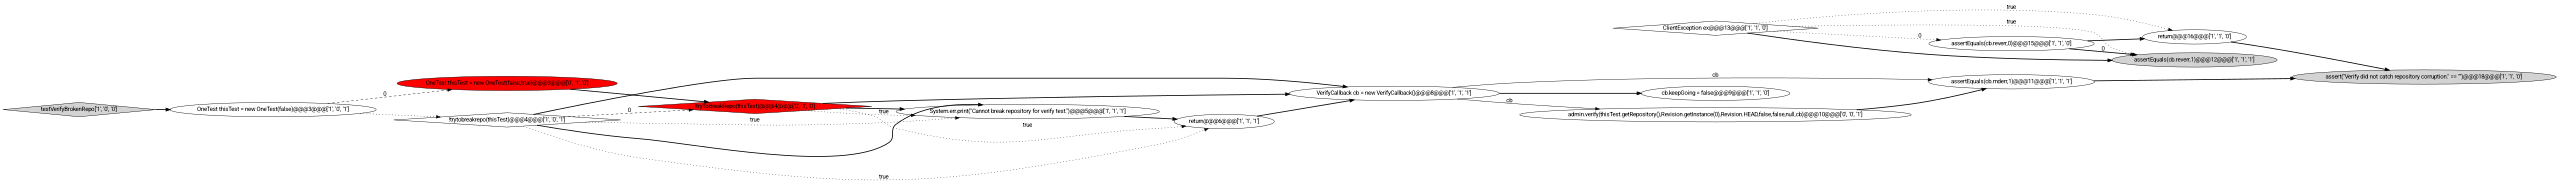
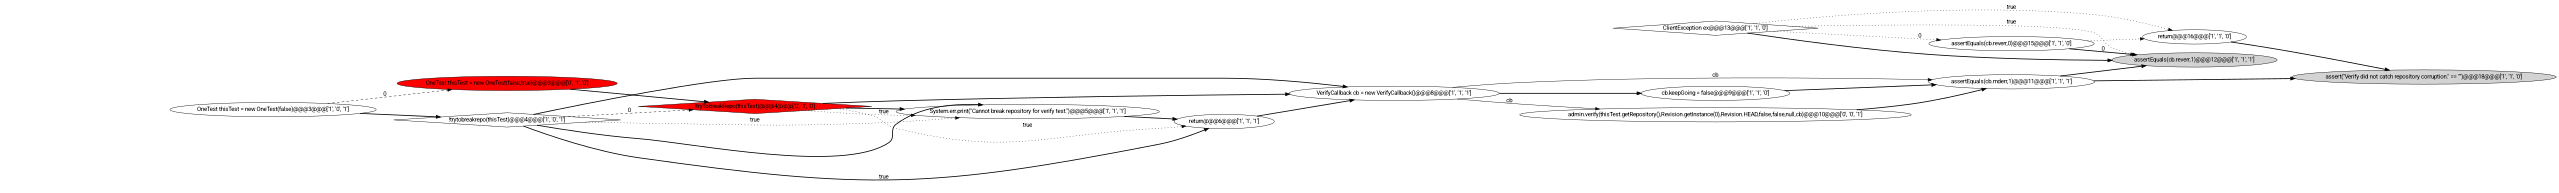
edge "assertEquals(cb.reverr,0)@@@15@@@['1', '1', '0']" -> "return@@@16@@@['1', '1', '0']": style bold -> dotted
edge "assertEquals(cb.mderr,1)@@@11@@@['1', '1', '1']" -> "assertEquals(cb.reverr,1)@@@12@@@['1', '1', '1']": added
edge "cb.keepGoing = false@@@9@@@['1', '1', '0']" -> "assertEquals(cb.mderr,1)@@@11@@@['1', '1', '1']": added
node "testVerifyBrokenRepo['1', '0', '0']": removed
edge "OneTest thisTest = new OneTest(false)@@@3@@@['1', '0', '1']" -> "!trytobreakrepo(thisTest)@@@4@@@['1', '0', '1']": style dotted -> bold
edge "!trytobreakrepo(thisTest)@@@4@@@['1', '0', '1']" -> "return@@@6@@@['1', '1', '1']": style dotted -> bold
